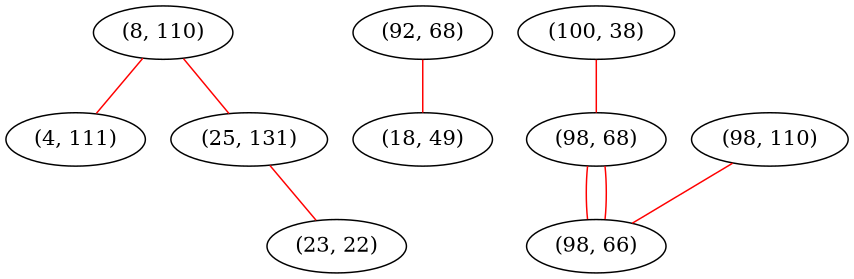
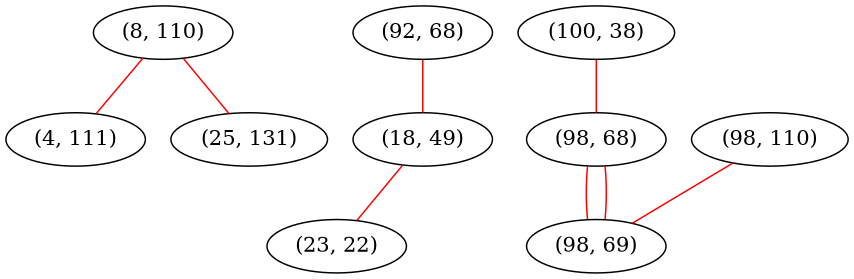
edge "(25, 131)" -- "(23, 22)": now "(18, 49)" -- "(23, 22)"
node "(98, 66)": label "(98, 66)" -> "(98, 69)"
